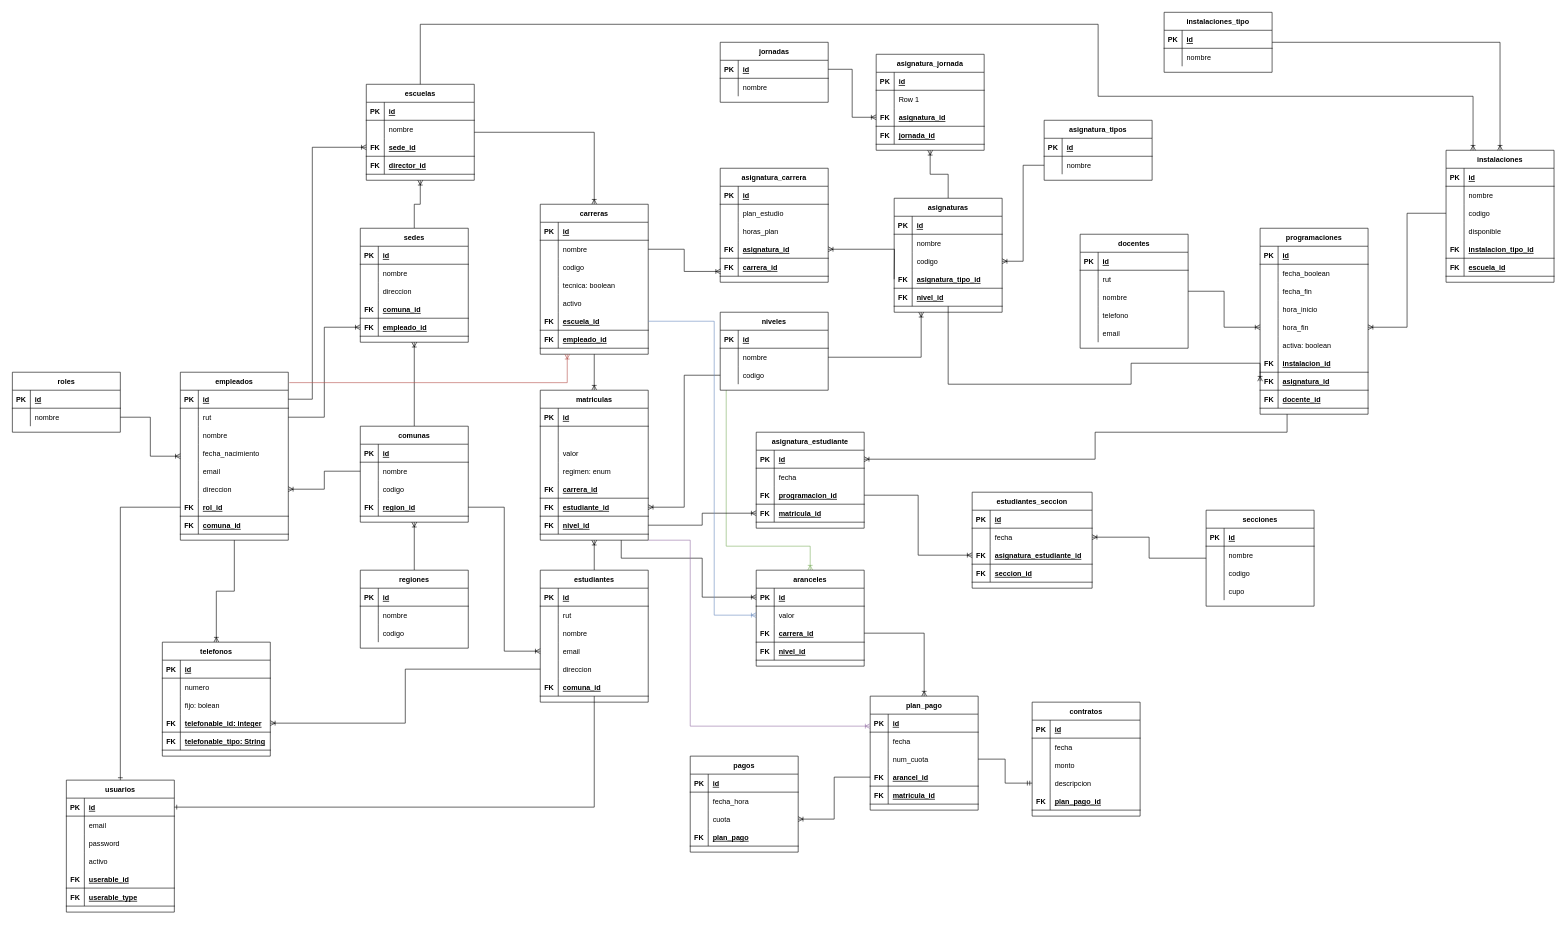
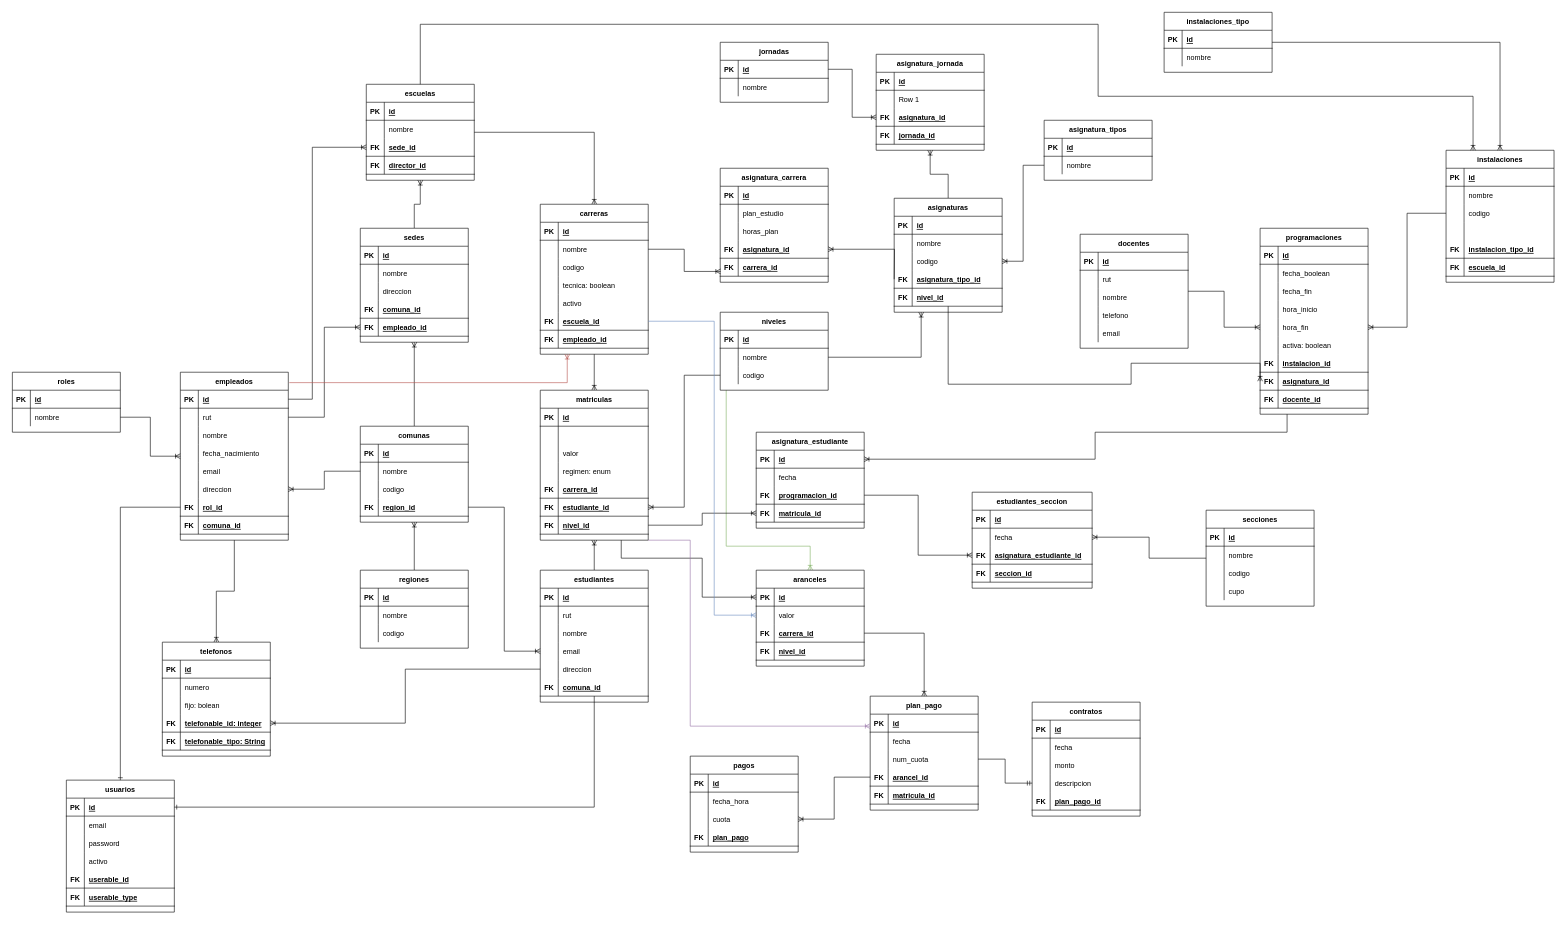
node "disponible": removed
